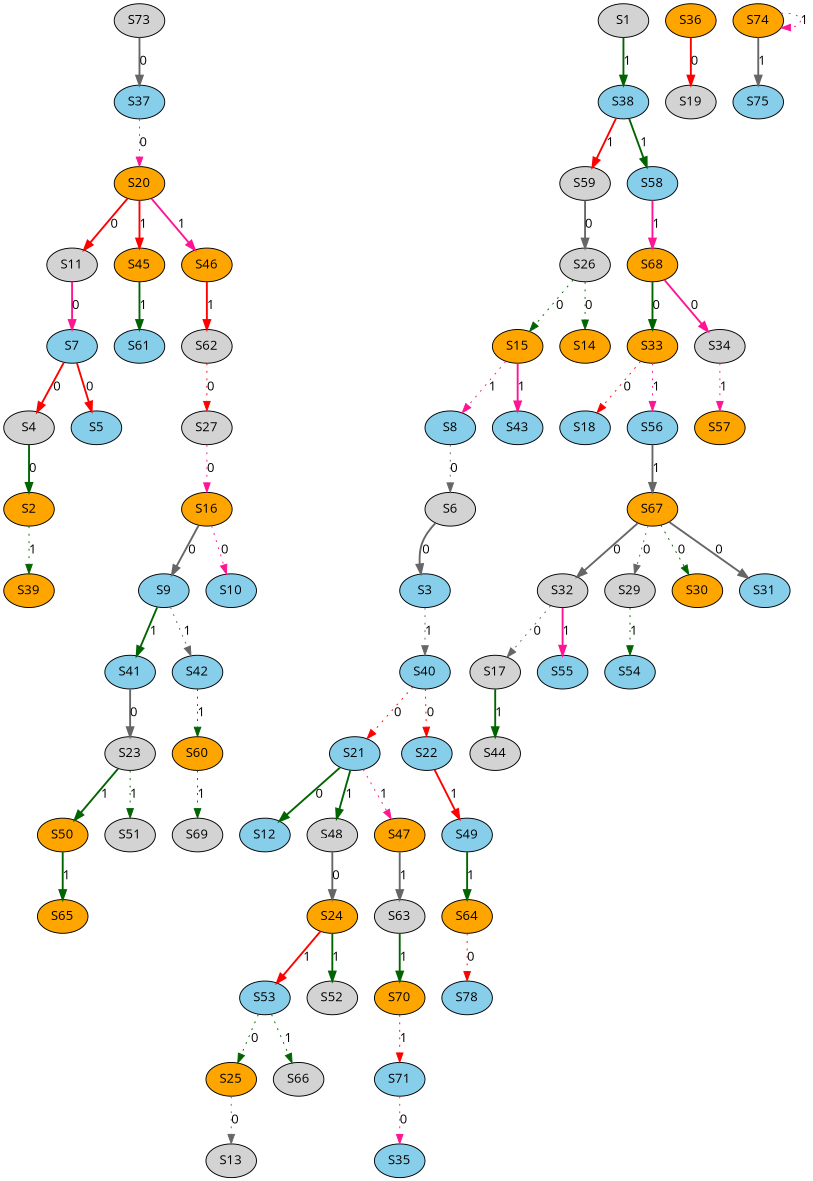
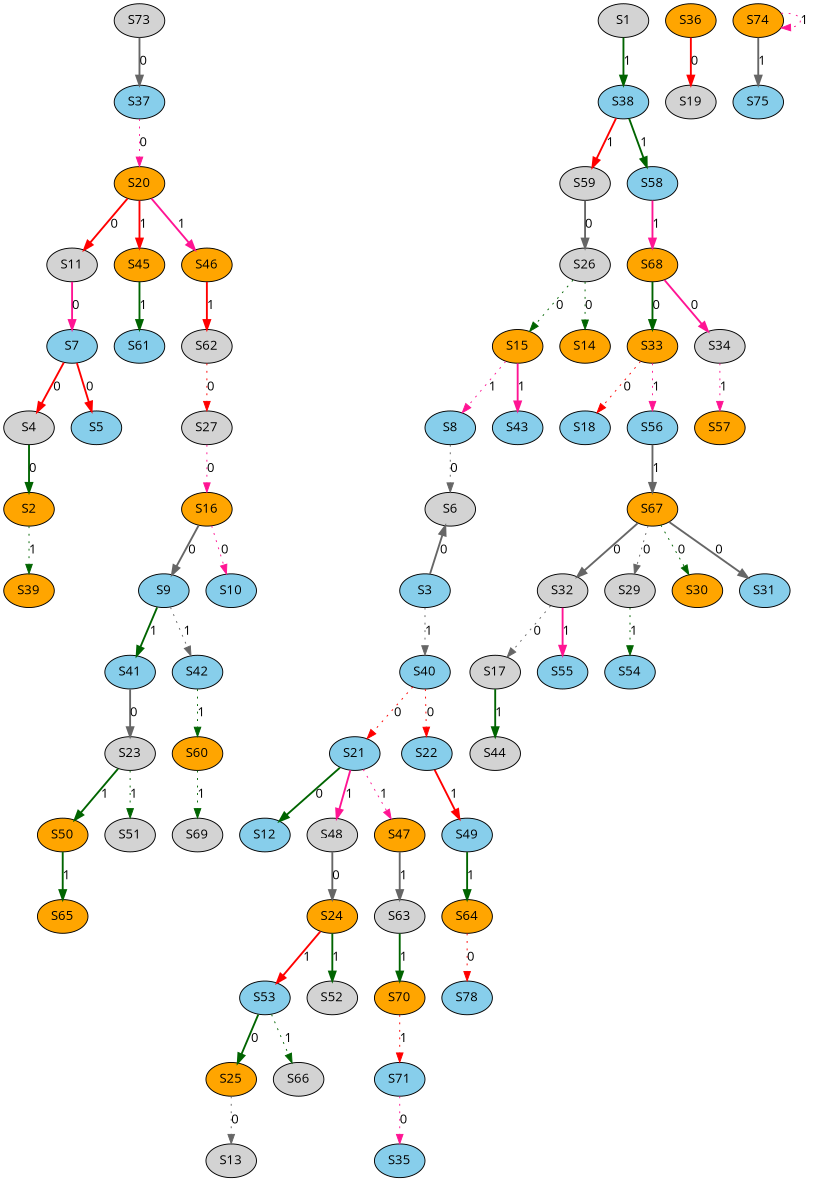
edge "S6" -> "S3": reversed
edge "S21" -> "S48": color darkgreen -> deeppink
edge "S53" -> "S25": style dotted -> bold
